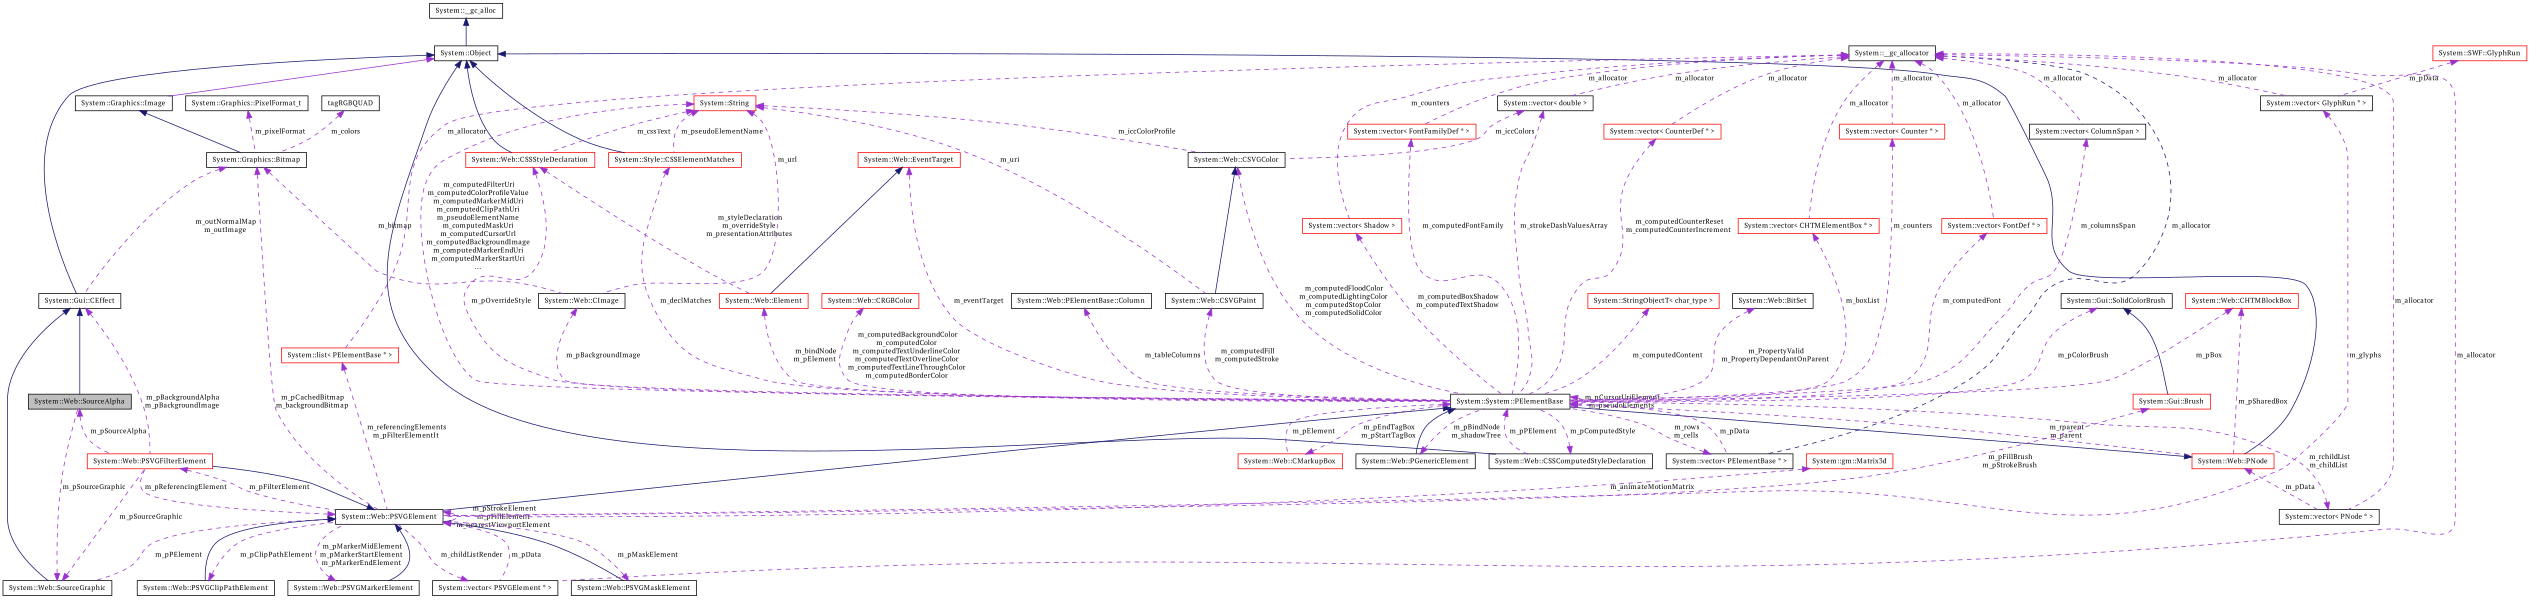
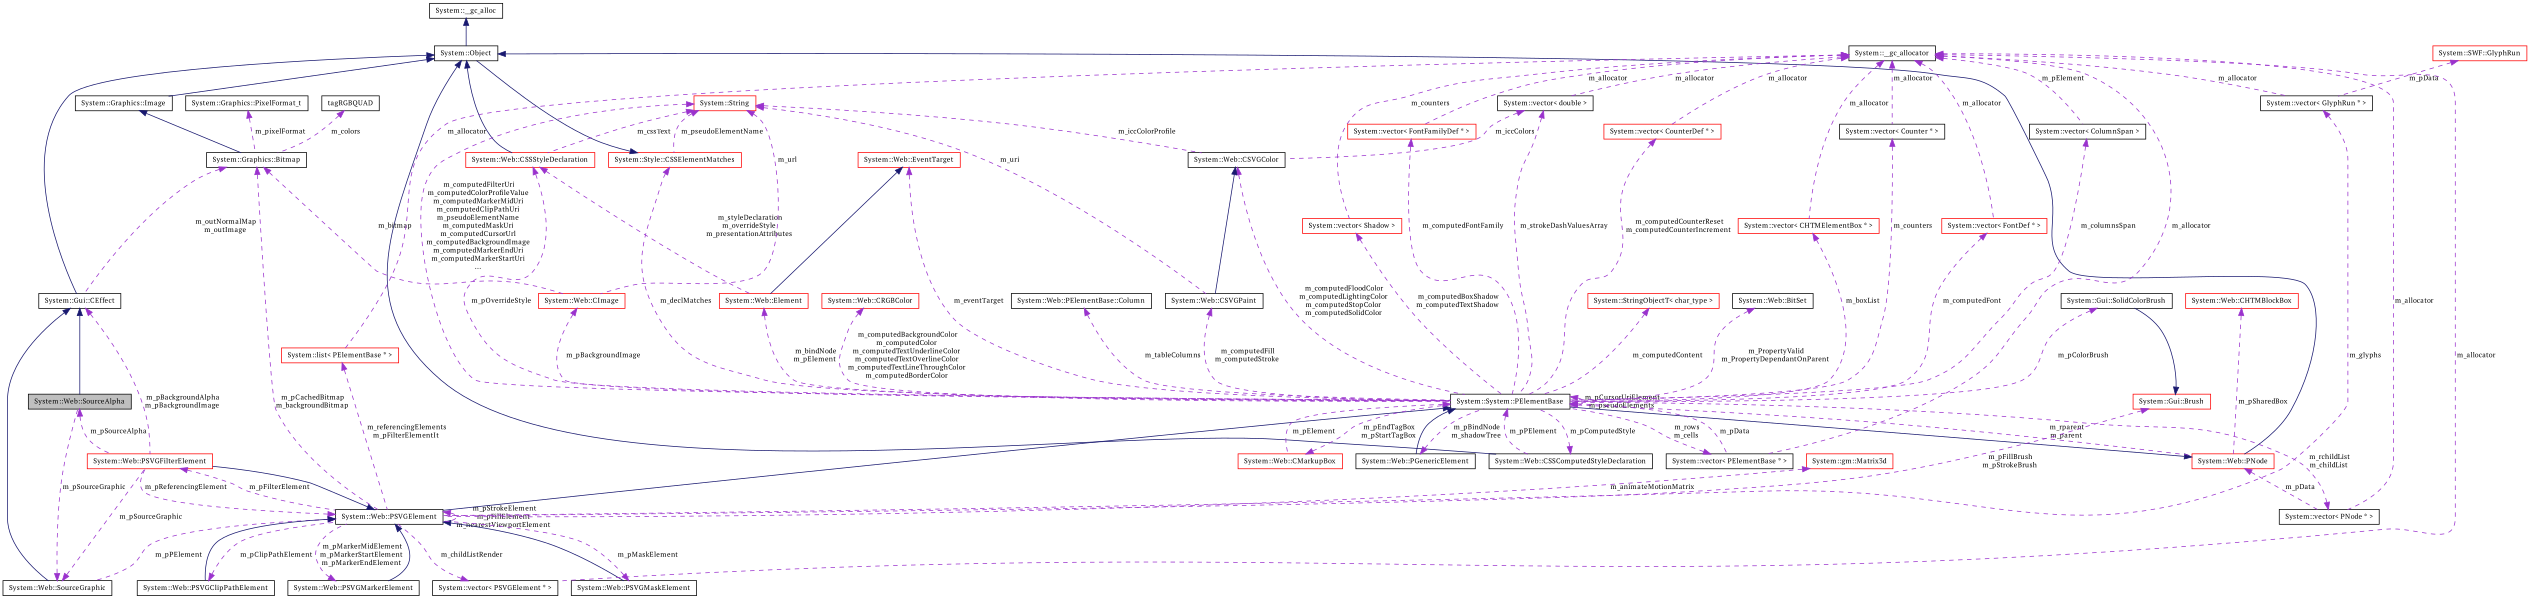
edge "System::Graphics::Image" -> "System::Object": color darkorchid3 -> midnightblue
edge "System::vector< ColumnSpan >" -> "System::__gc_allocator": label " m_allocator" -> " m_pElement"
edge "System::Style::CSSElementMatches" -> "System::Object": reversed
node "System::vector< Counter * >": color red -> black
edge "System::vector< PElementBase * >" -> "System::__gc_allocator": color midnightblue -> darkorchid3
node "System::Web::CImage": color black -> red
edge "System::Gui::Brush" -> "System::Gui::SolidColorBrush": reversed
edge "System::System::PElementBase" -> "System::Web::CHTMBlockBox": removed, label "m_pBox"
edge "System::vector< PSVGElement * >" -> "System::Web::PSVGElement": removed, label "m_pData"
